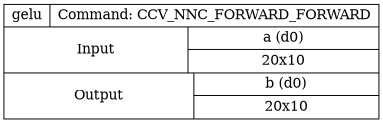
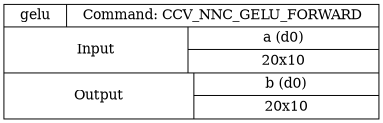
node "gelu": text "Command: CCV_NNC_FORWARD_FORWARD" -> "Command: CCV_NNC_GELU_FORWARD"
